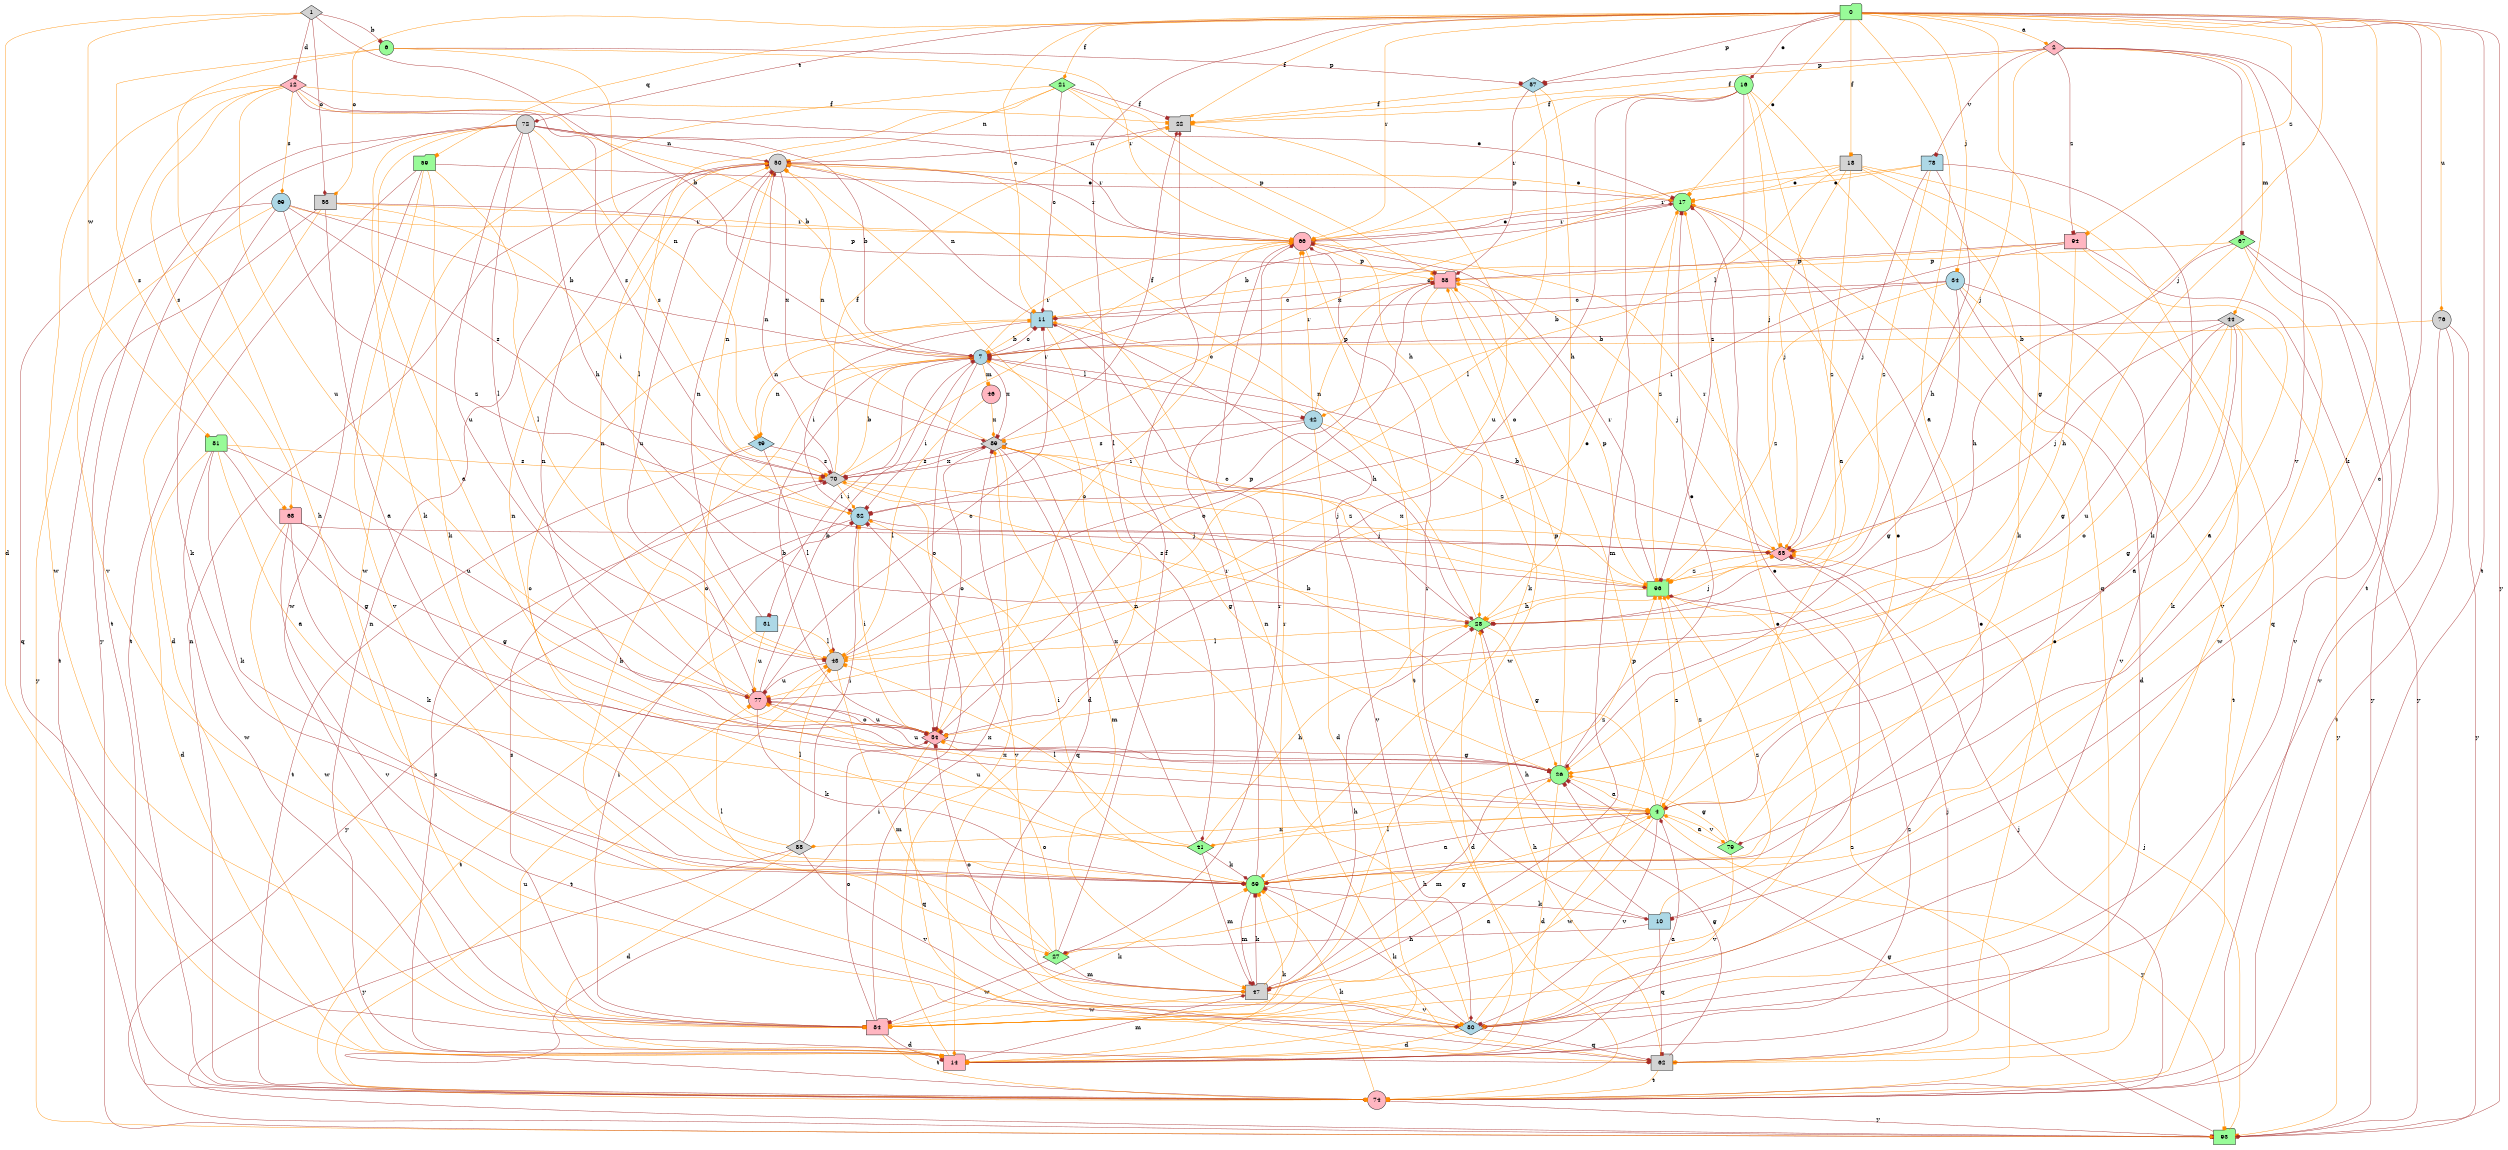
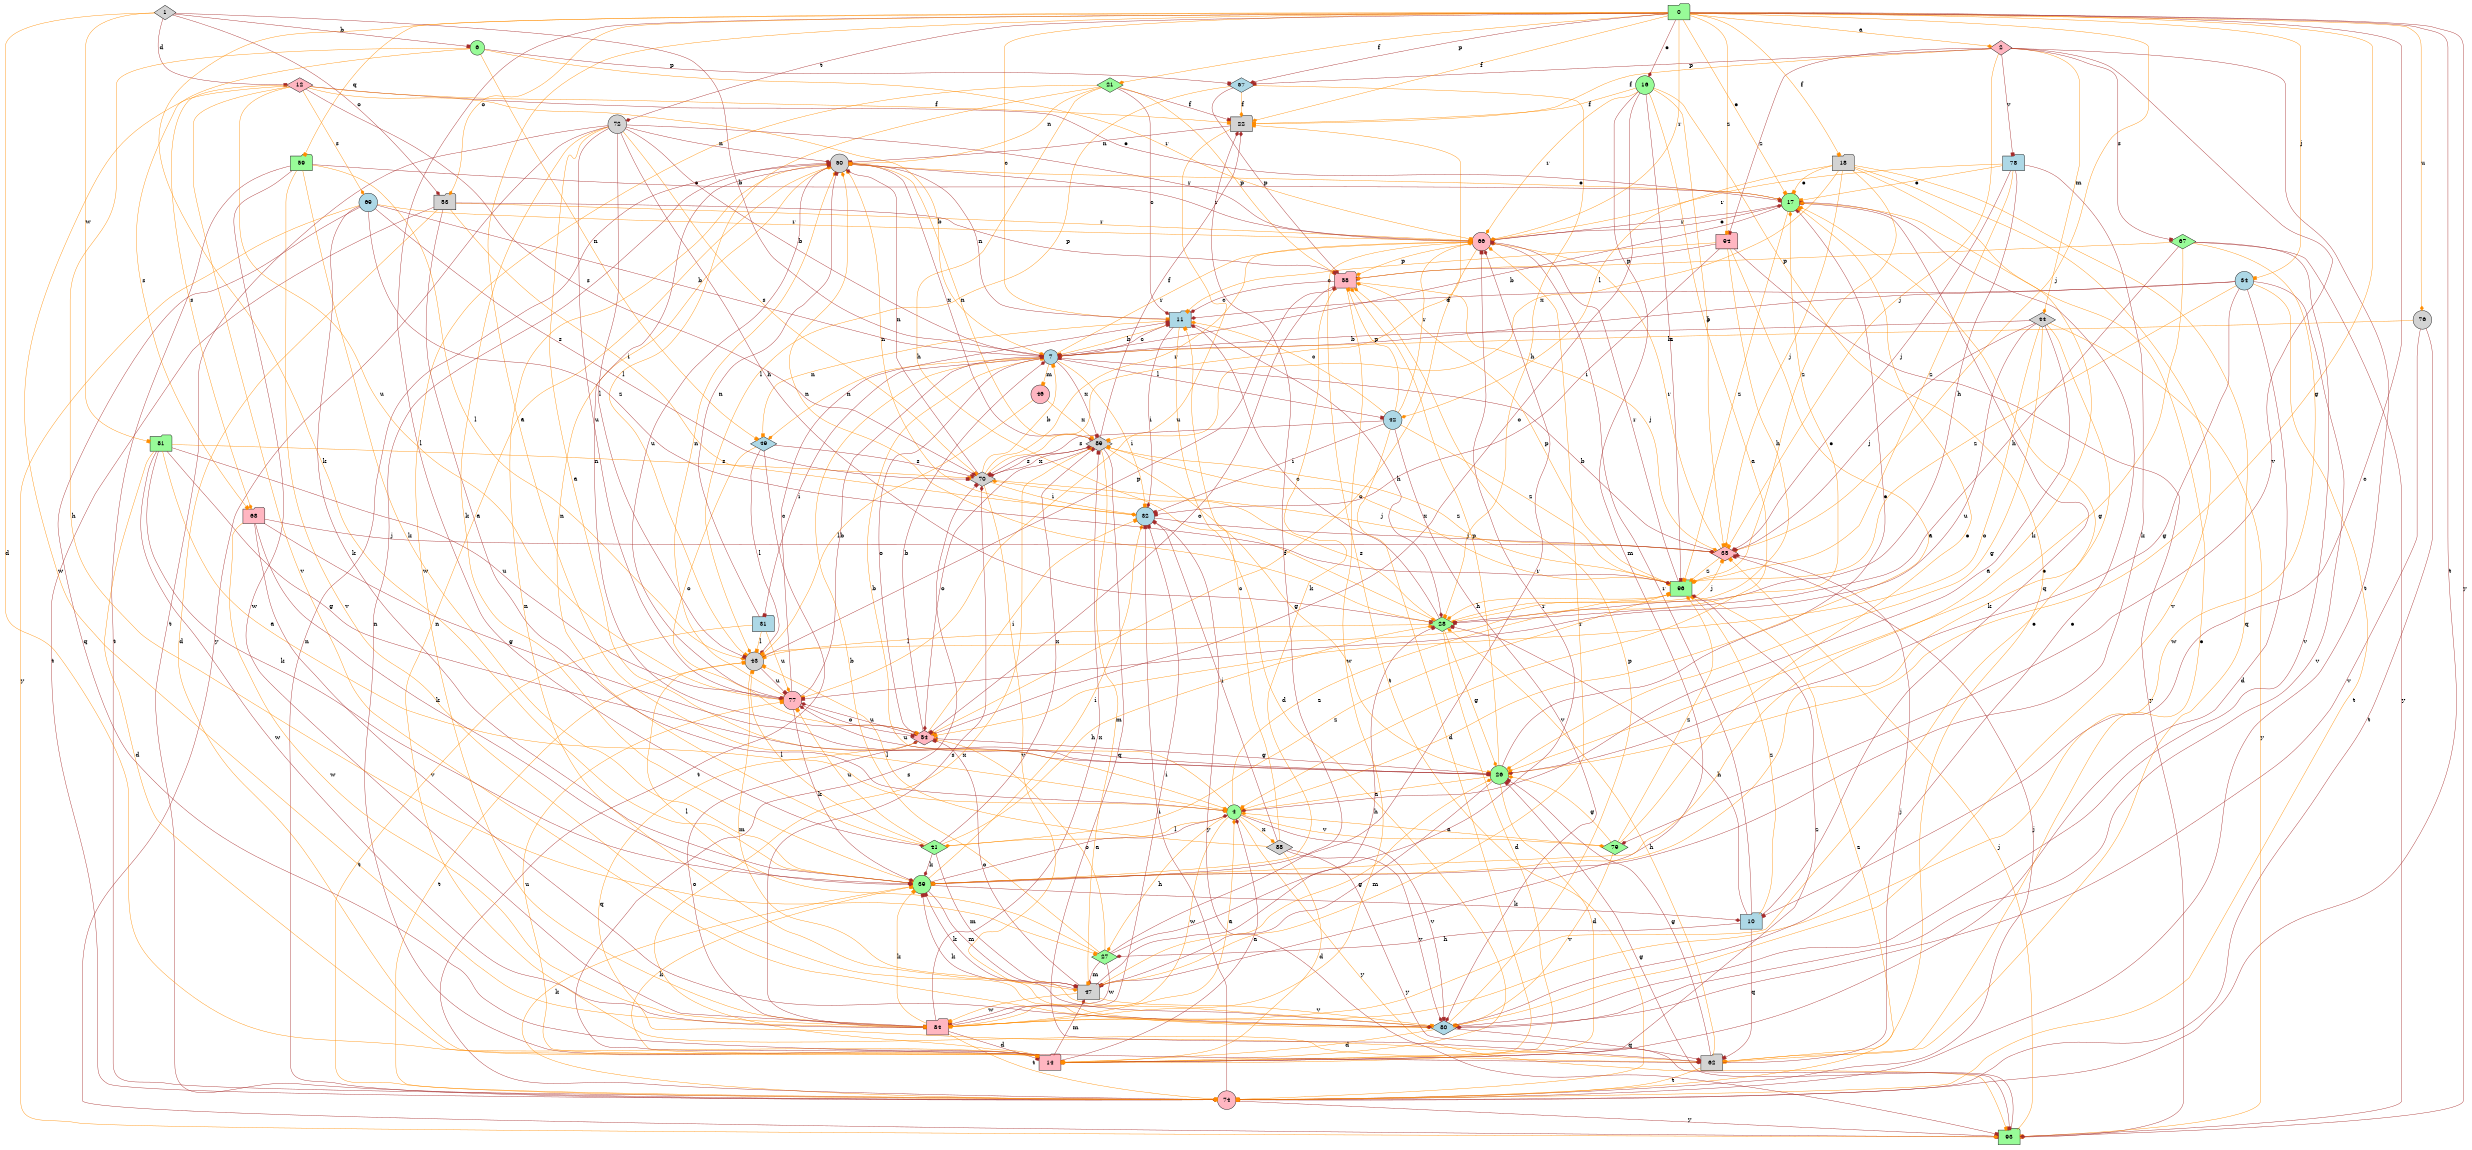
edge "7" -> "32": color brown -> darkorange
edge "76" -> "93": removed, label "y"
